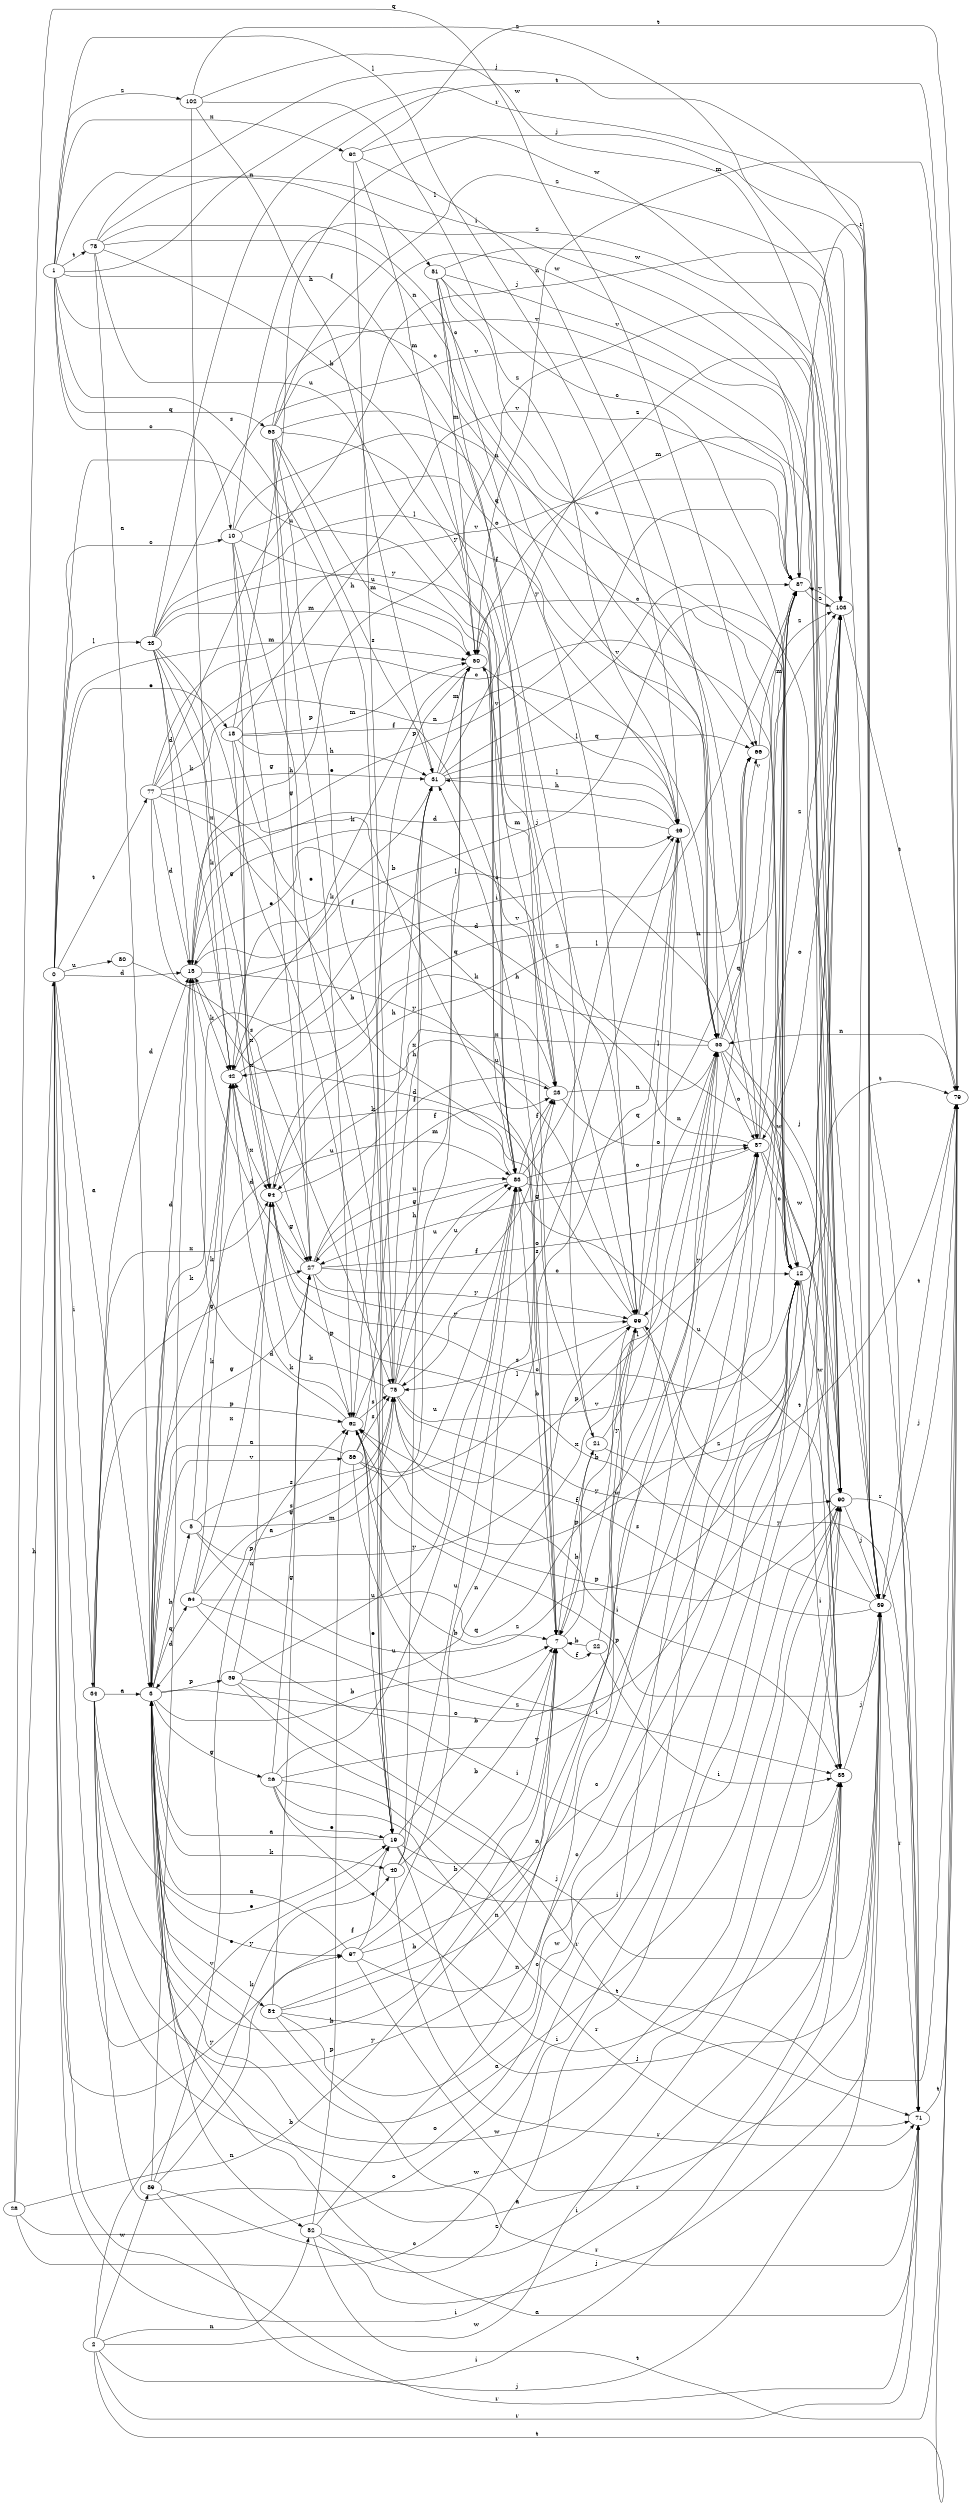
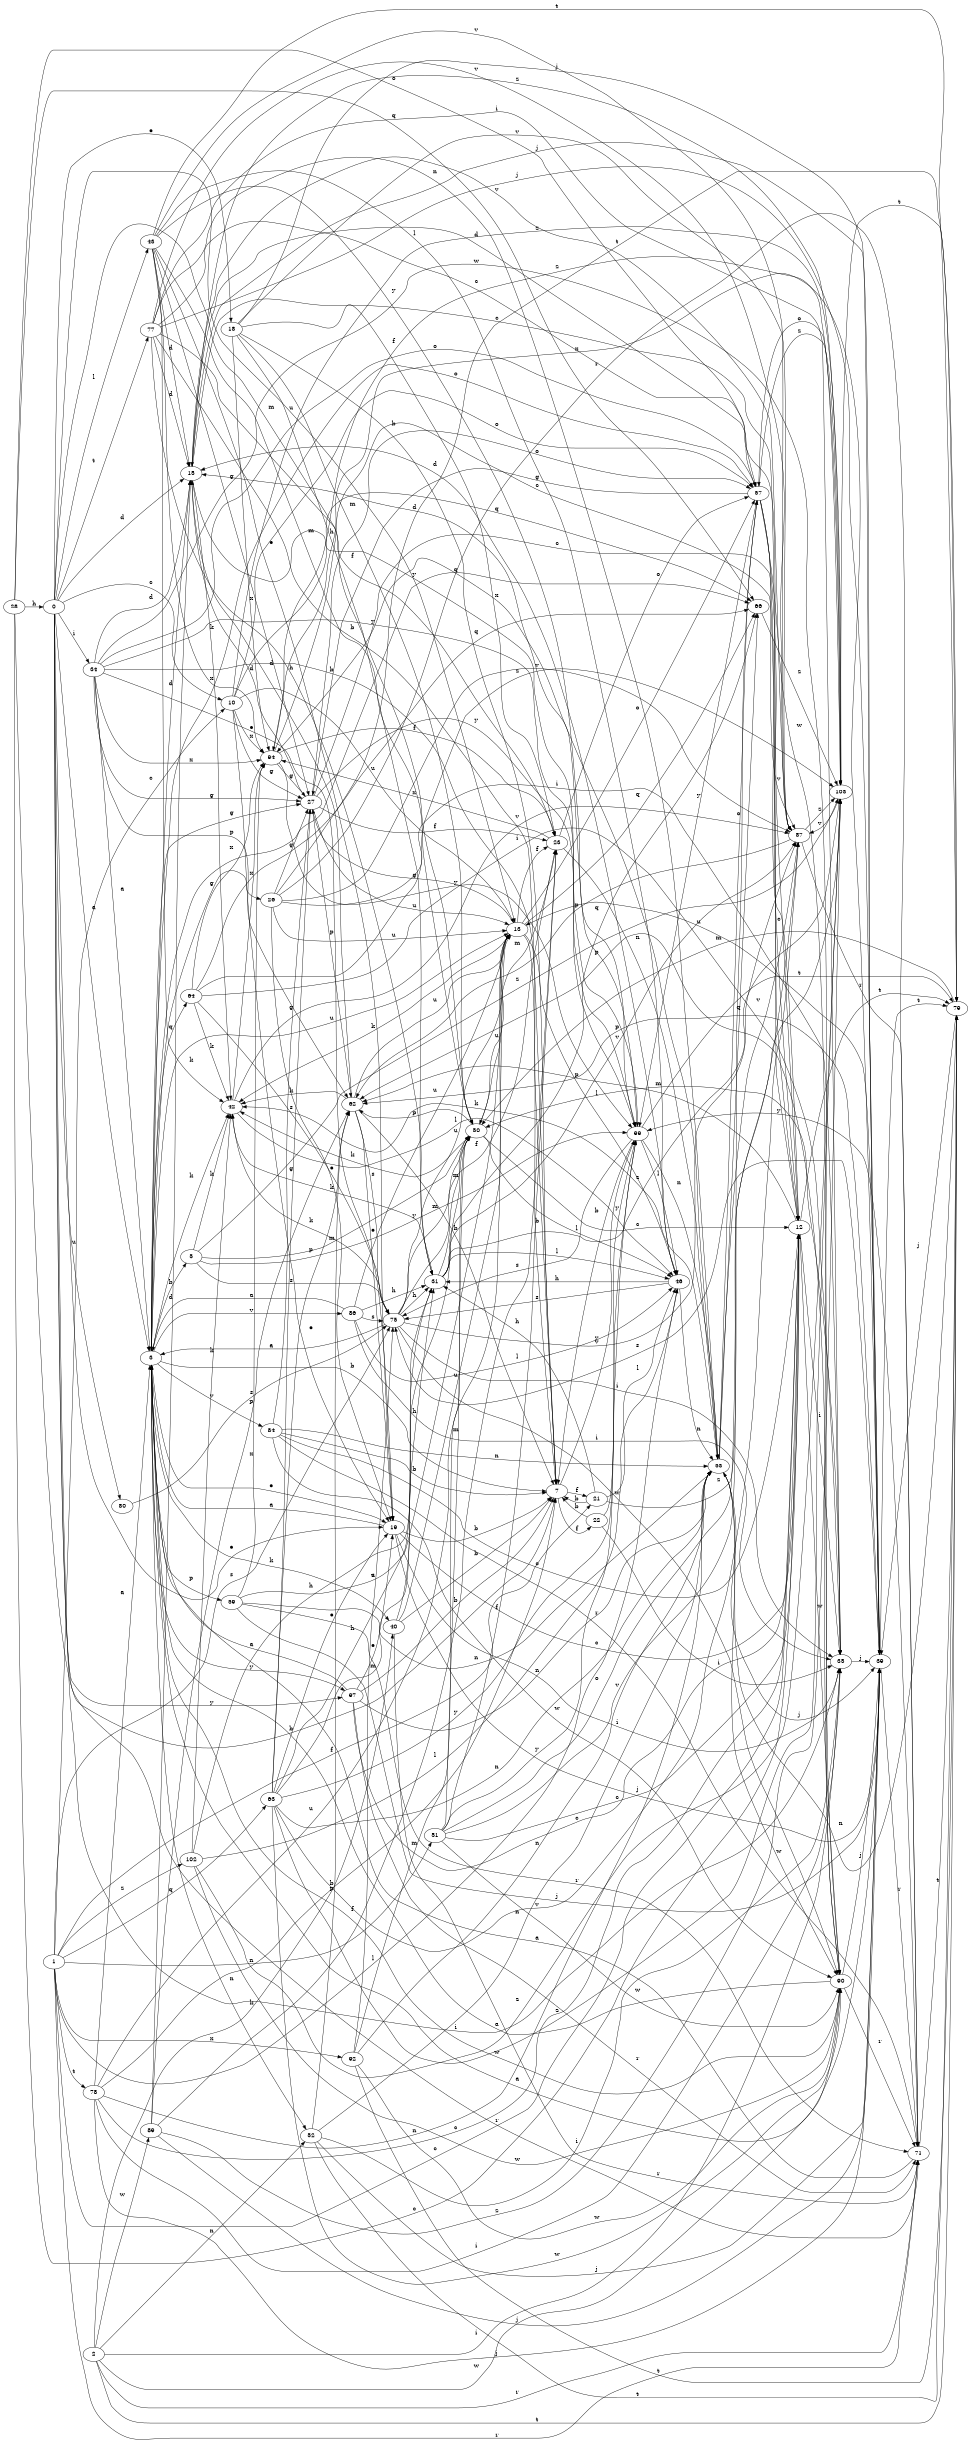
edge "57" -> "87": label "m" -> "v"
node "83": label "83" -> "13"
edge "3" -> "19": added, label "e"
